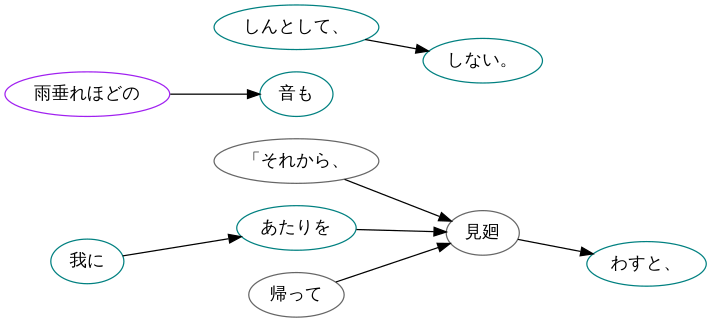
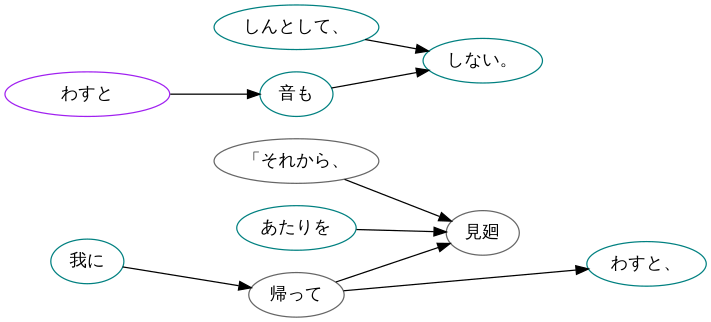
edge "音も" -> "しない。": added
node "雨垂れほどの": label "雨垂れほどの" -> "わすと"
edge "見廻" -> "わすと、": now "帰って" -> "わすと、"
edge "我に" -> "あたりを": now "我に" -> "帰って"
